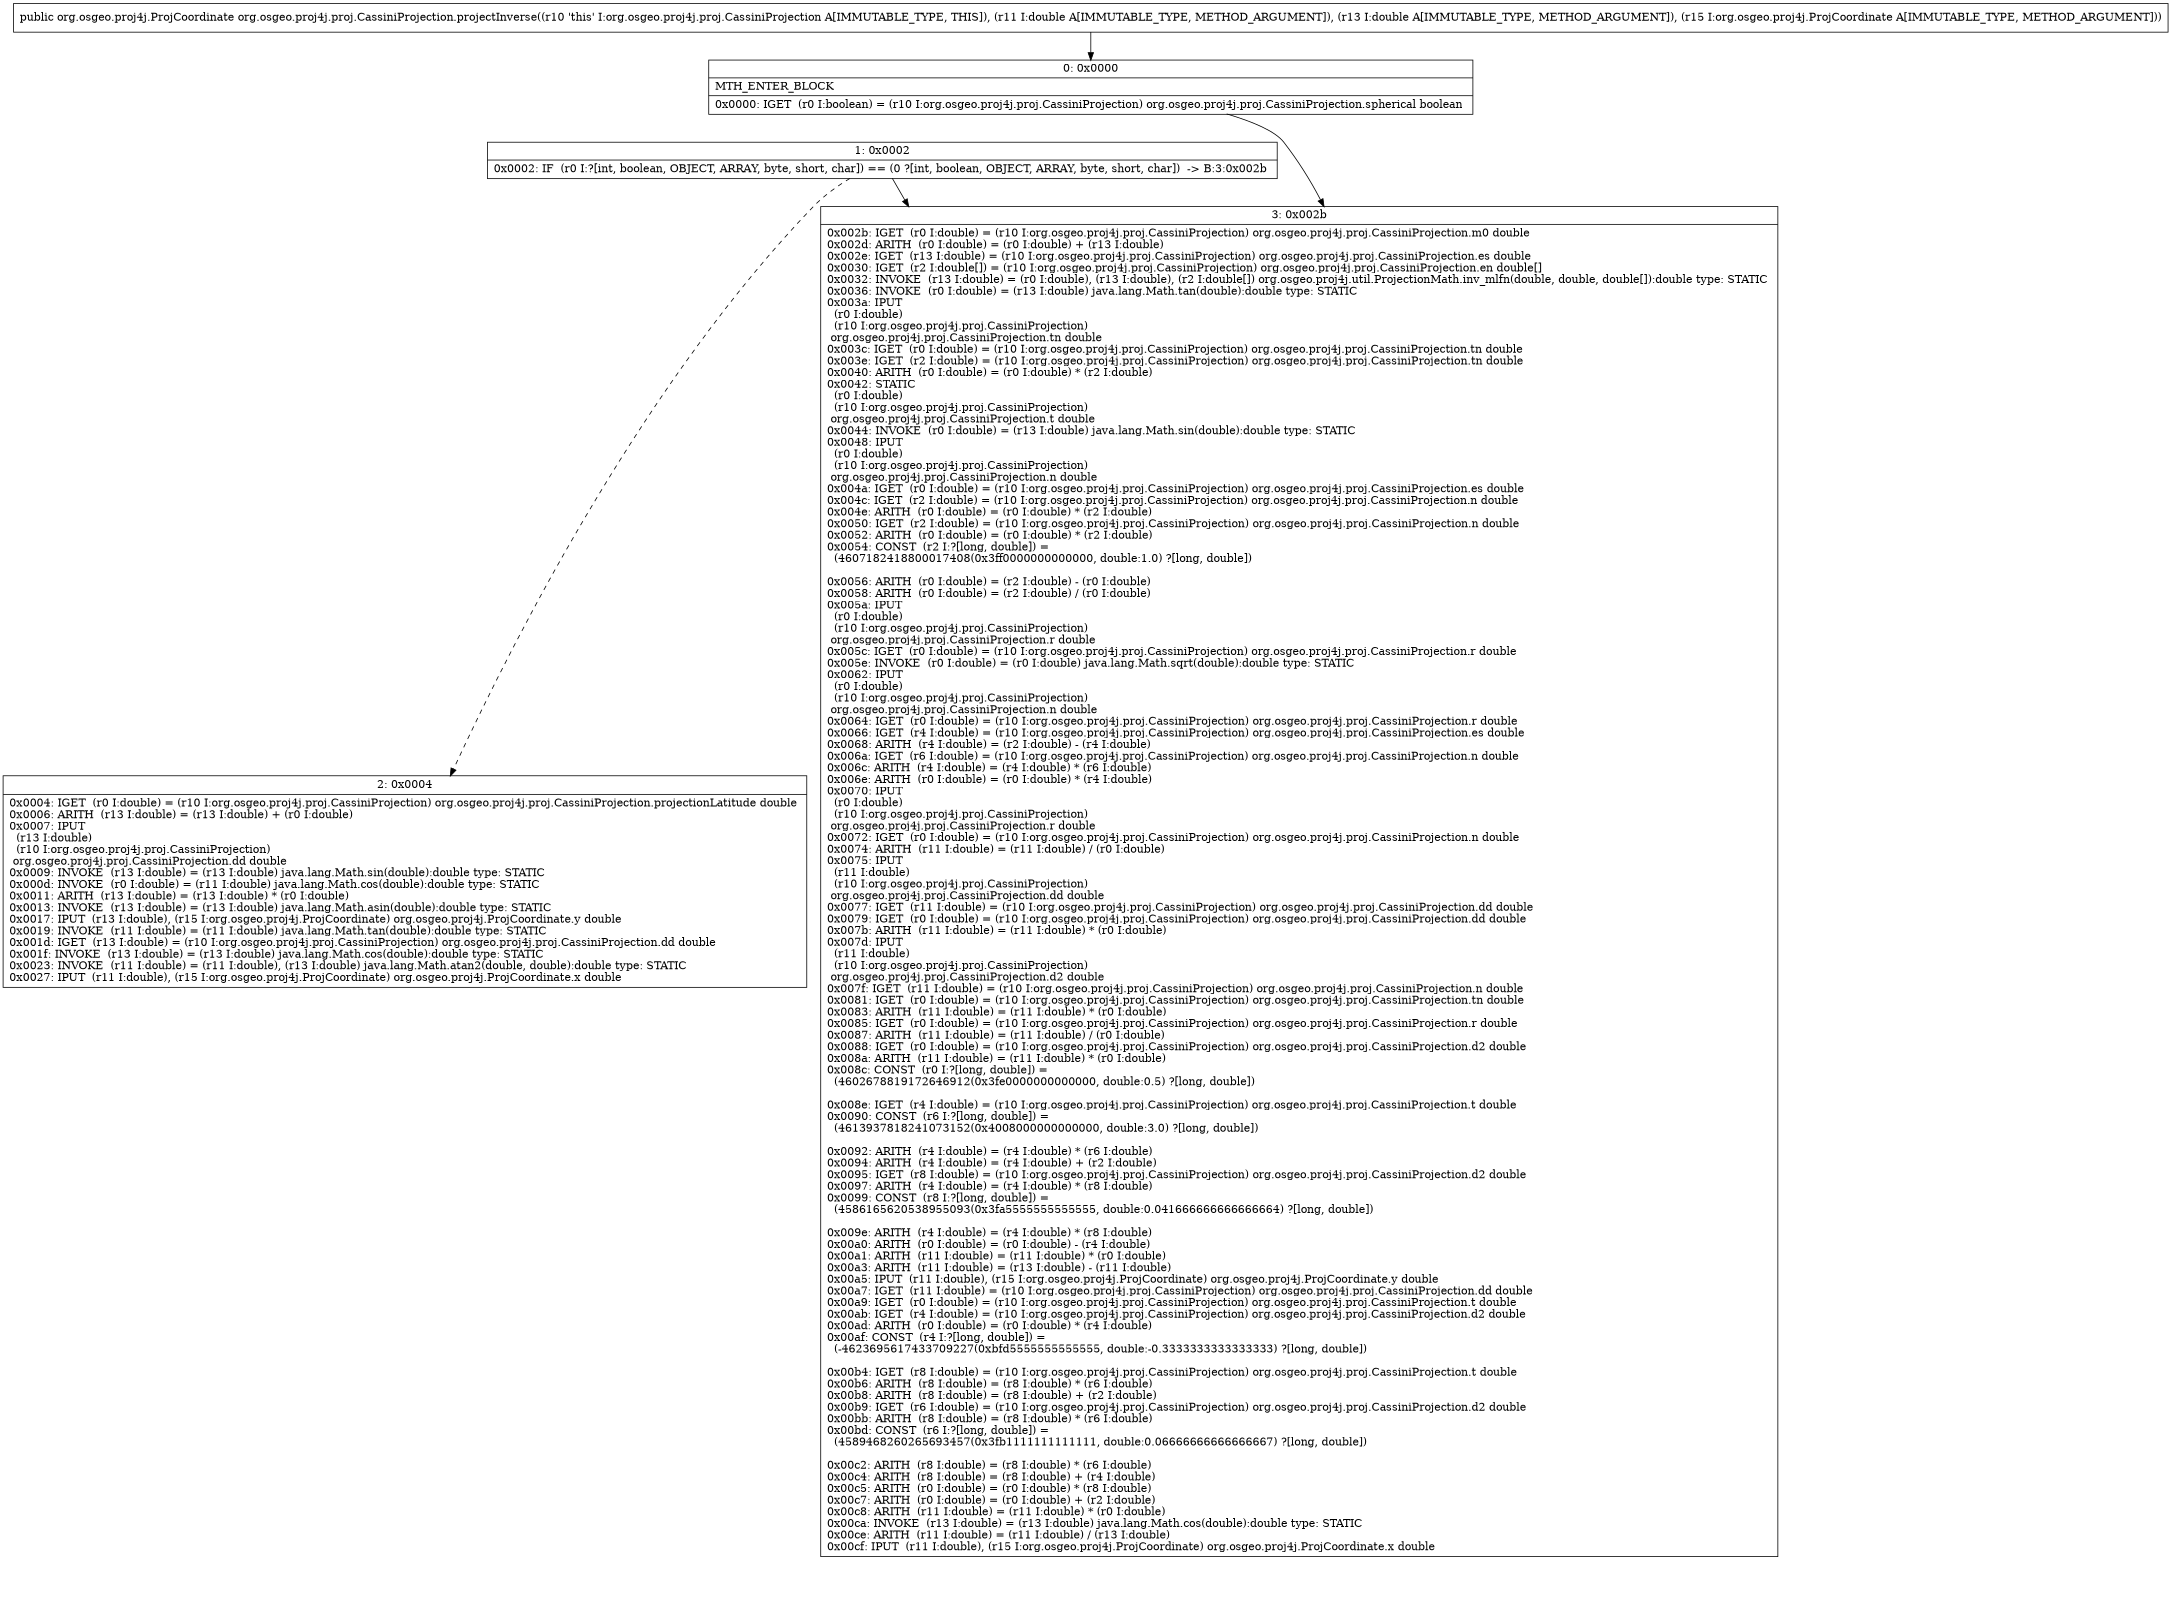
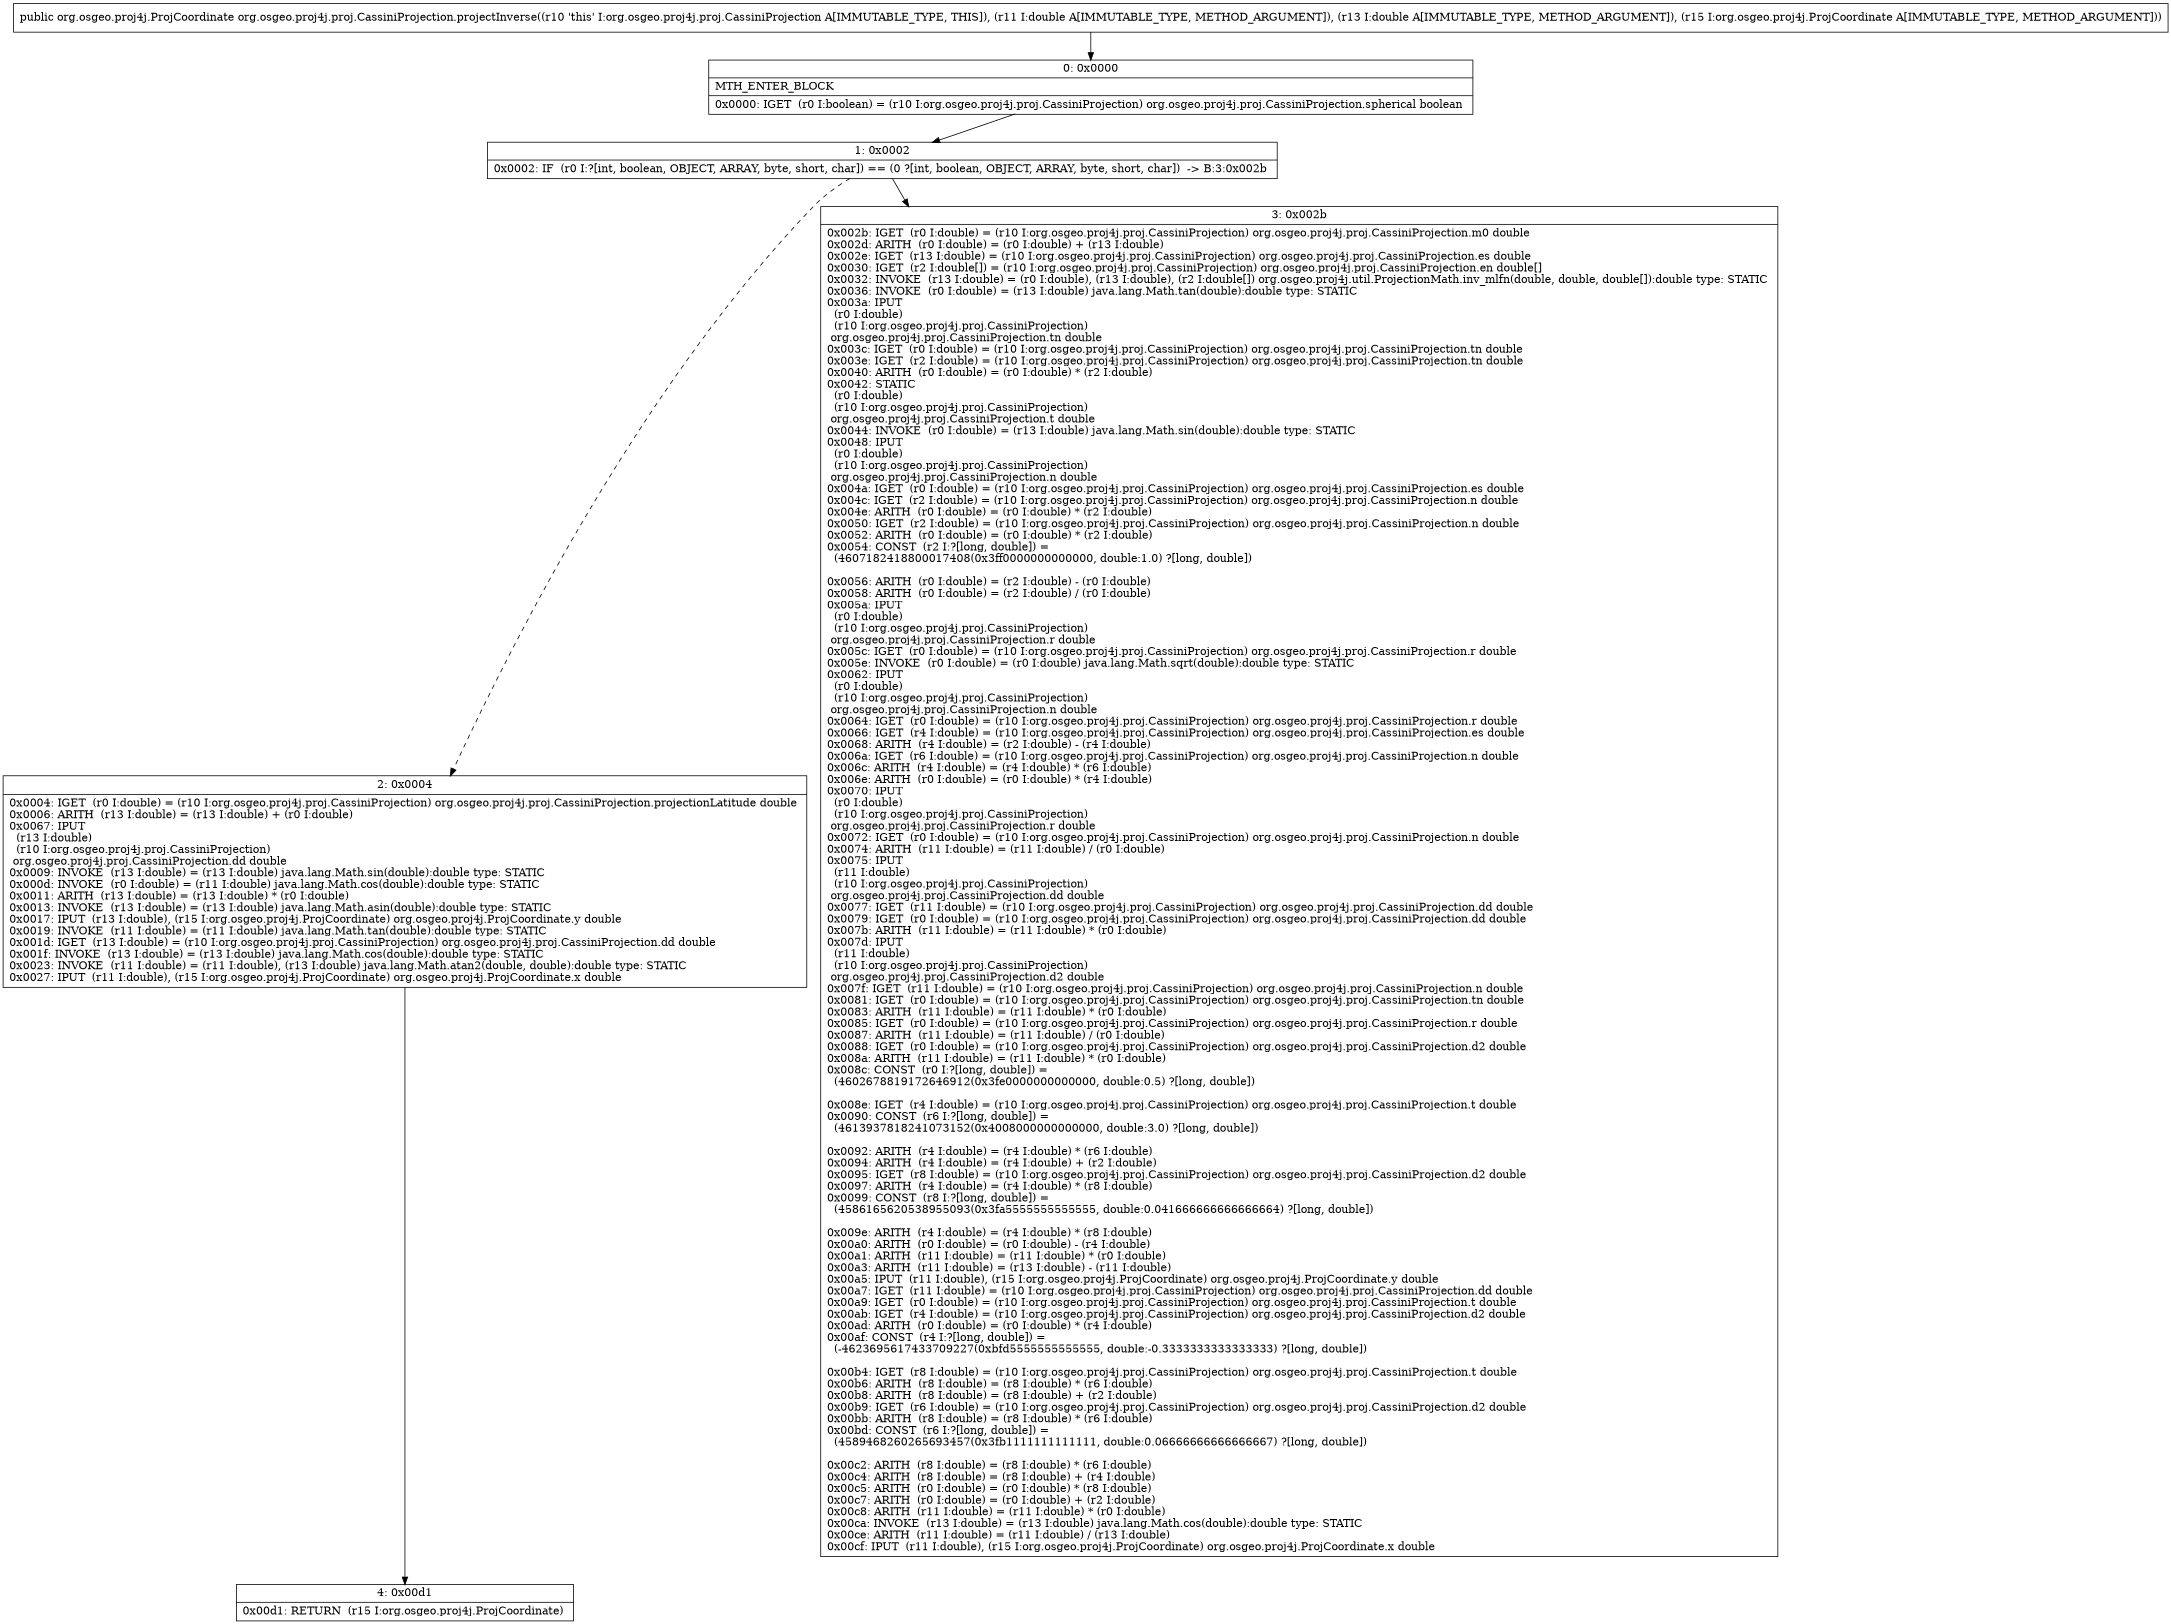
edge "0: 0x0000" -> "3: 0x002b": now "0: 0x0000" -> "1: 0x0002"
node "2: 0x0004": text "0x0007: IPUT" -> "0x0067: IPUT"
node "4: 0x00d1": added
